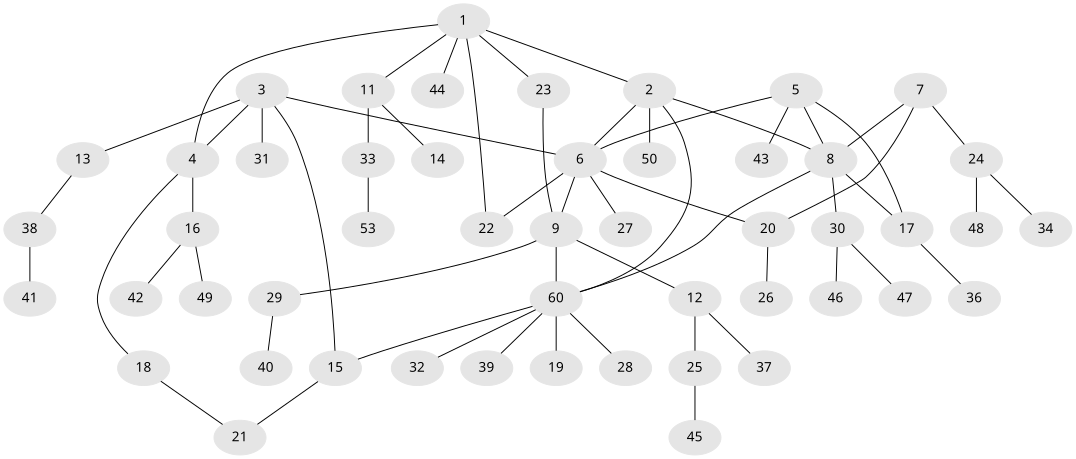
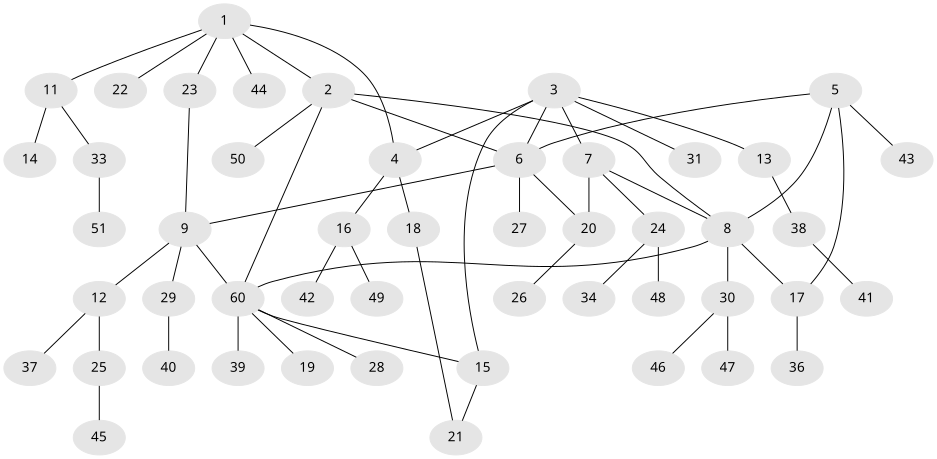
edge "3" -- "7": added
edge "6" -- "22": removed
node "53": label "53" -> "51"
node "32": removed
